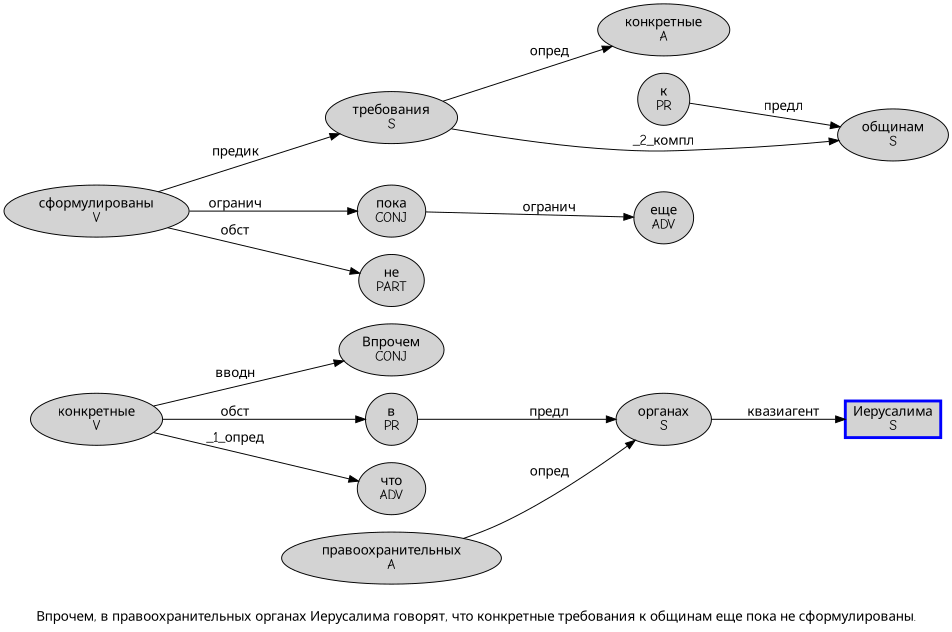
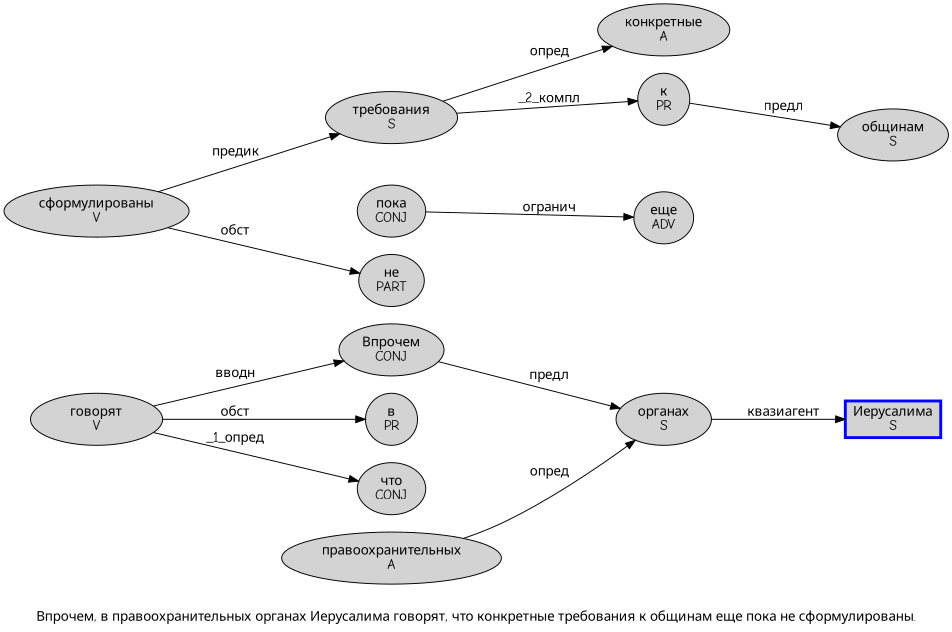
edge "требования S" -> "общинам S": now "требования S" -> "к PR"
edge "сформулированы V" -> "пока CONJ": removed, label "огранич"
node "конкретные V": label "конкретные V" -> "говорят V"
edge "в PR" -> "органах S": now "Впрочем CONJ" -> "органах S"
node "что ADV": label "что ADV" -> "что CONJ"
